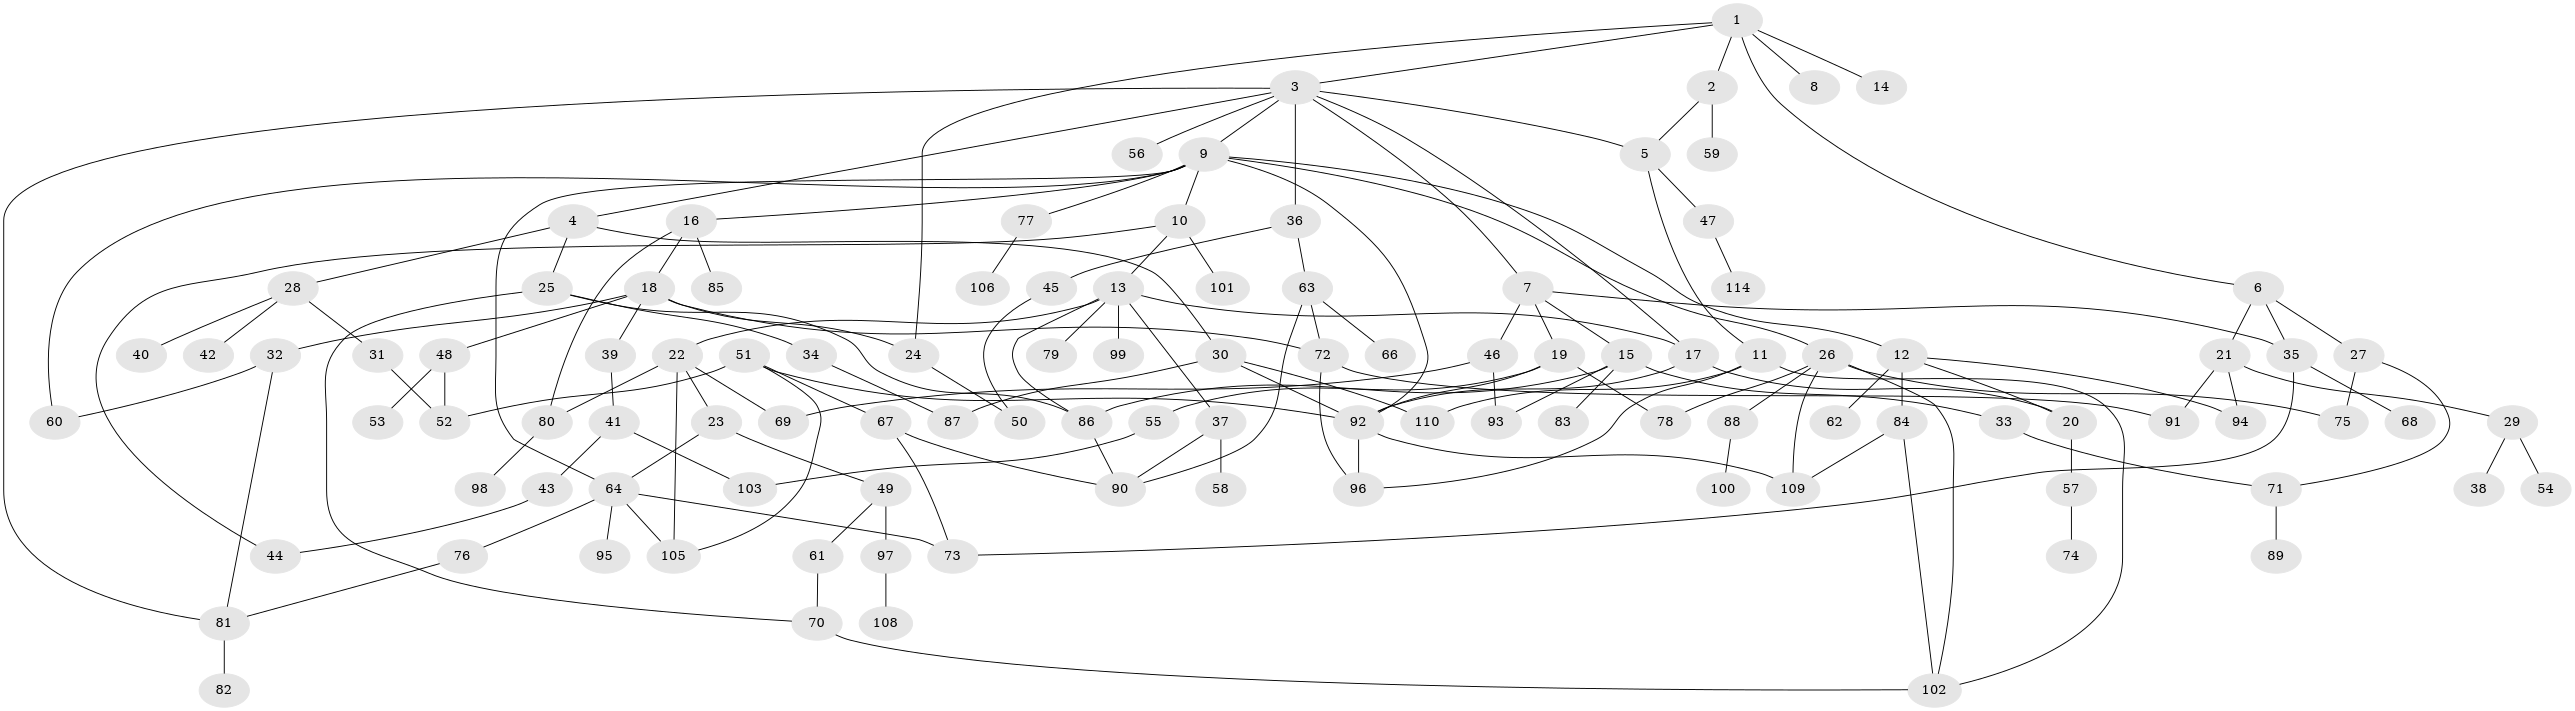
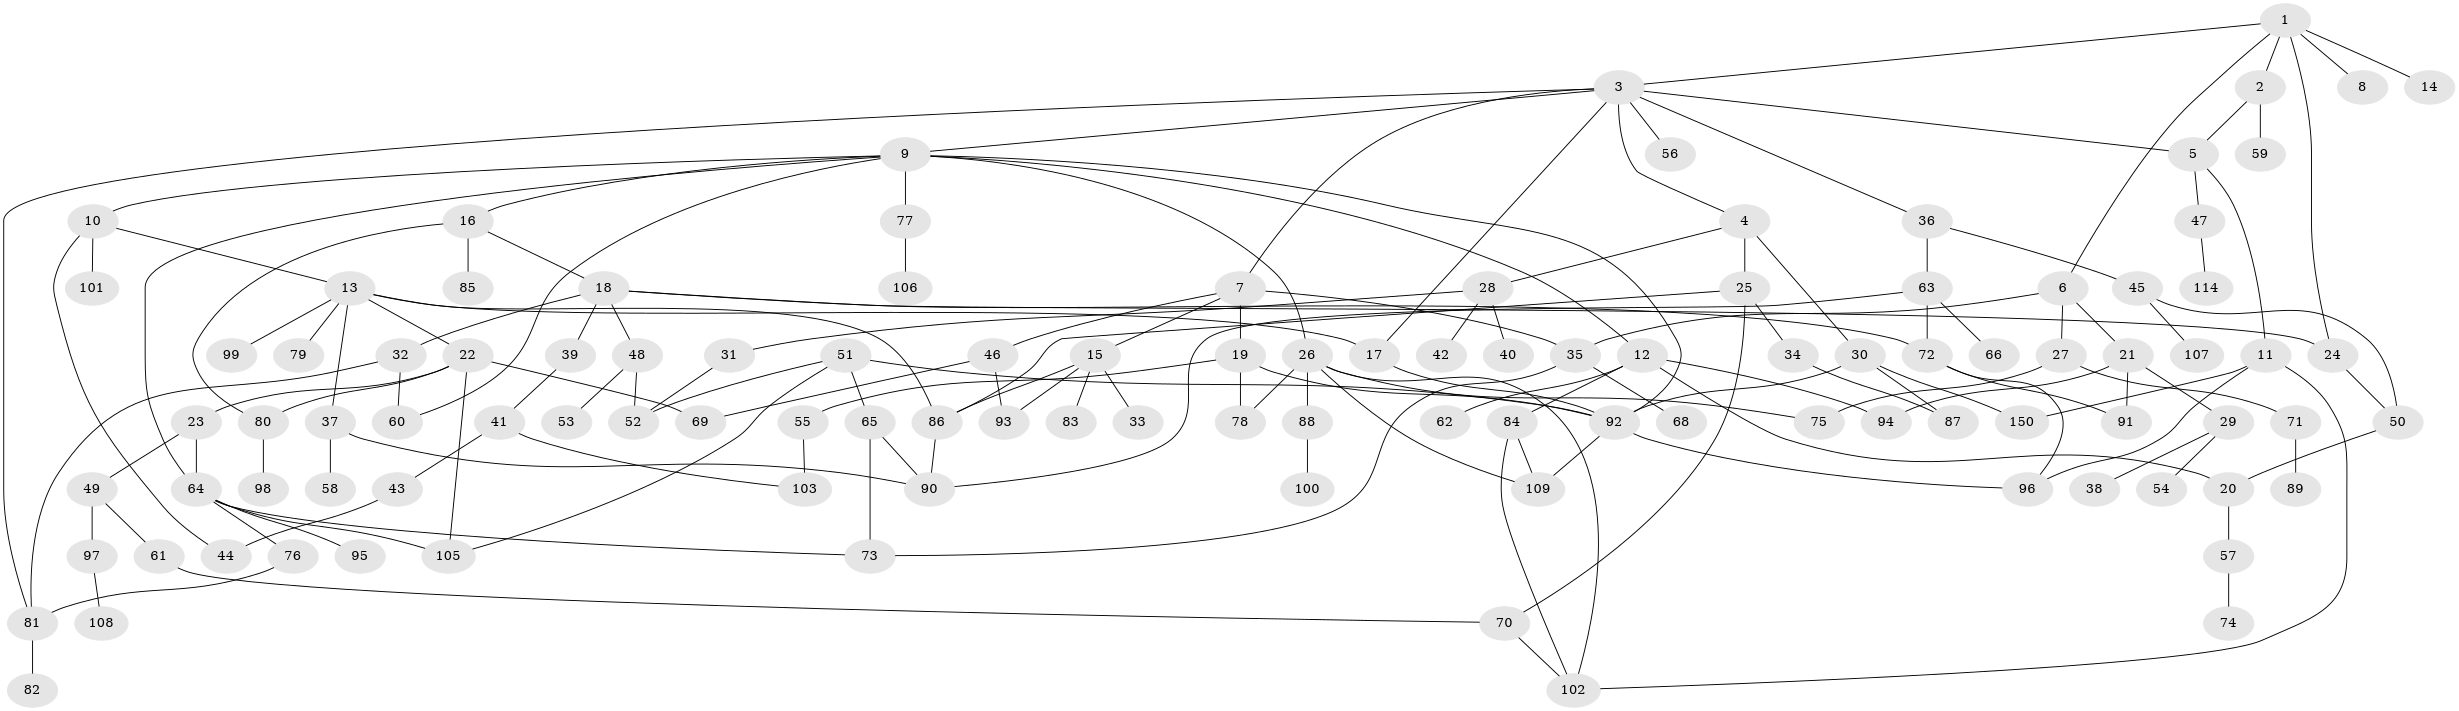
node "107": added
edge "17" -- "20": now "50" -- "20"
node "67": label "67" -> "65"
node "110": label "110" -> "150"
edge "33" -- "71": removed
